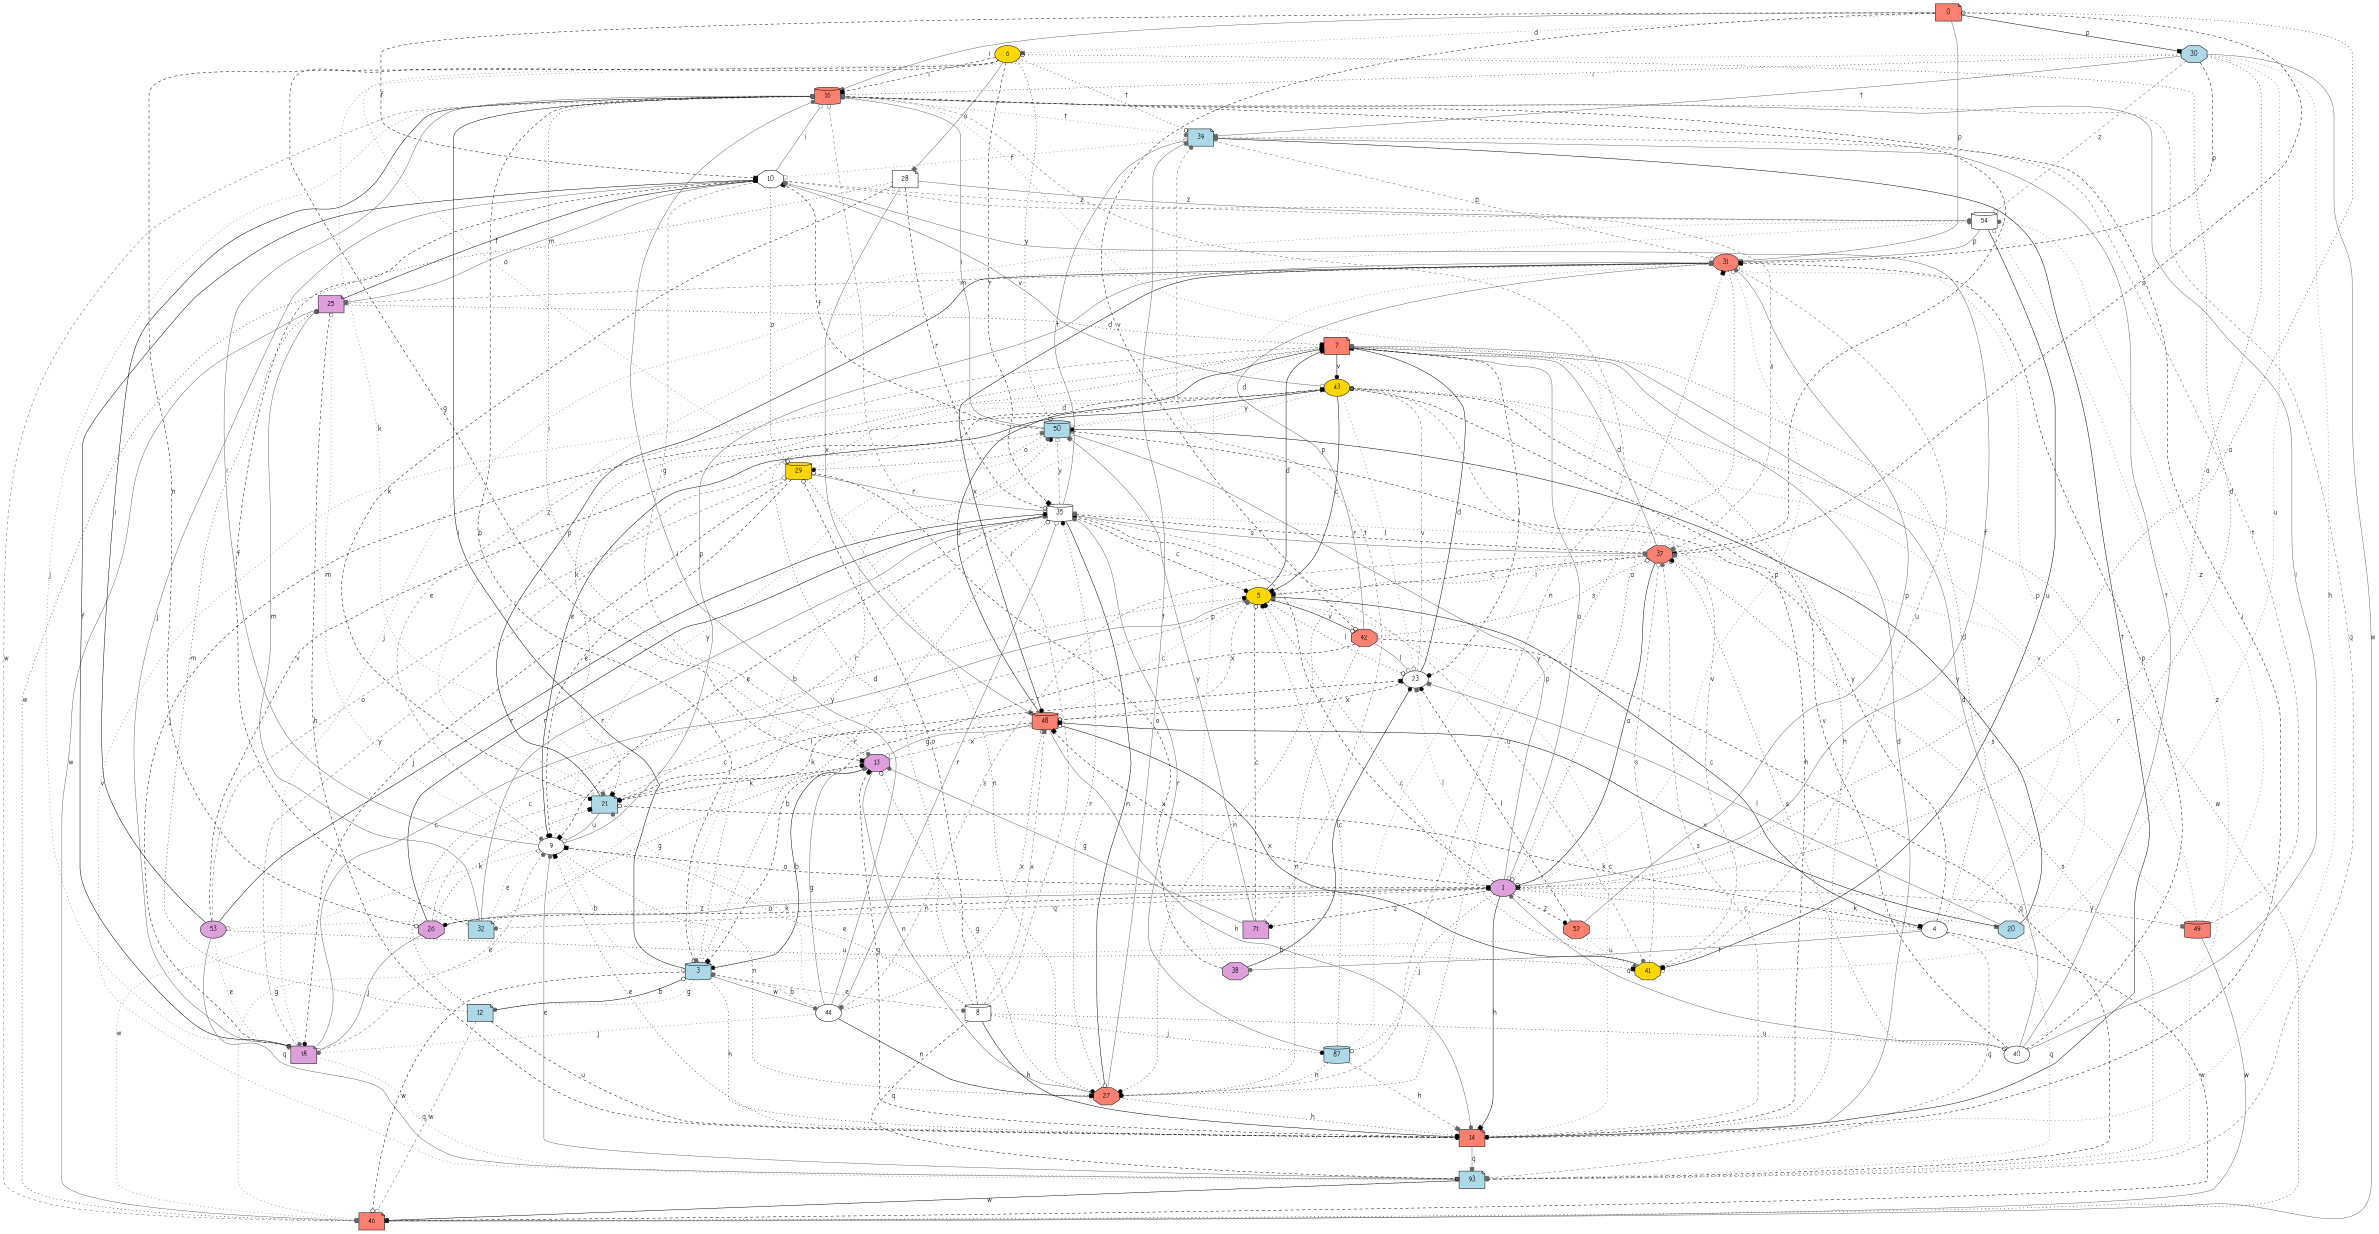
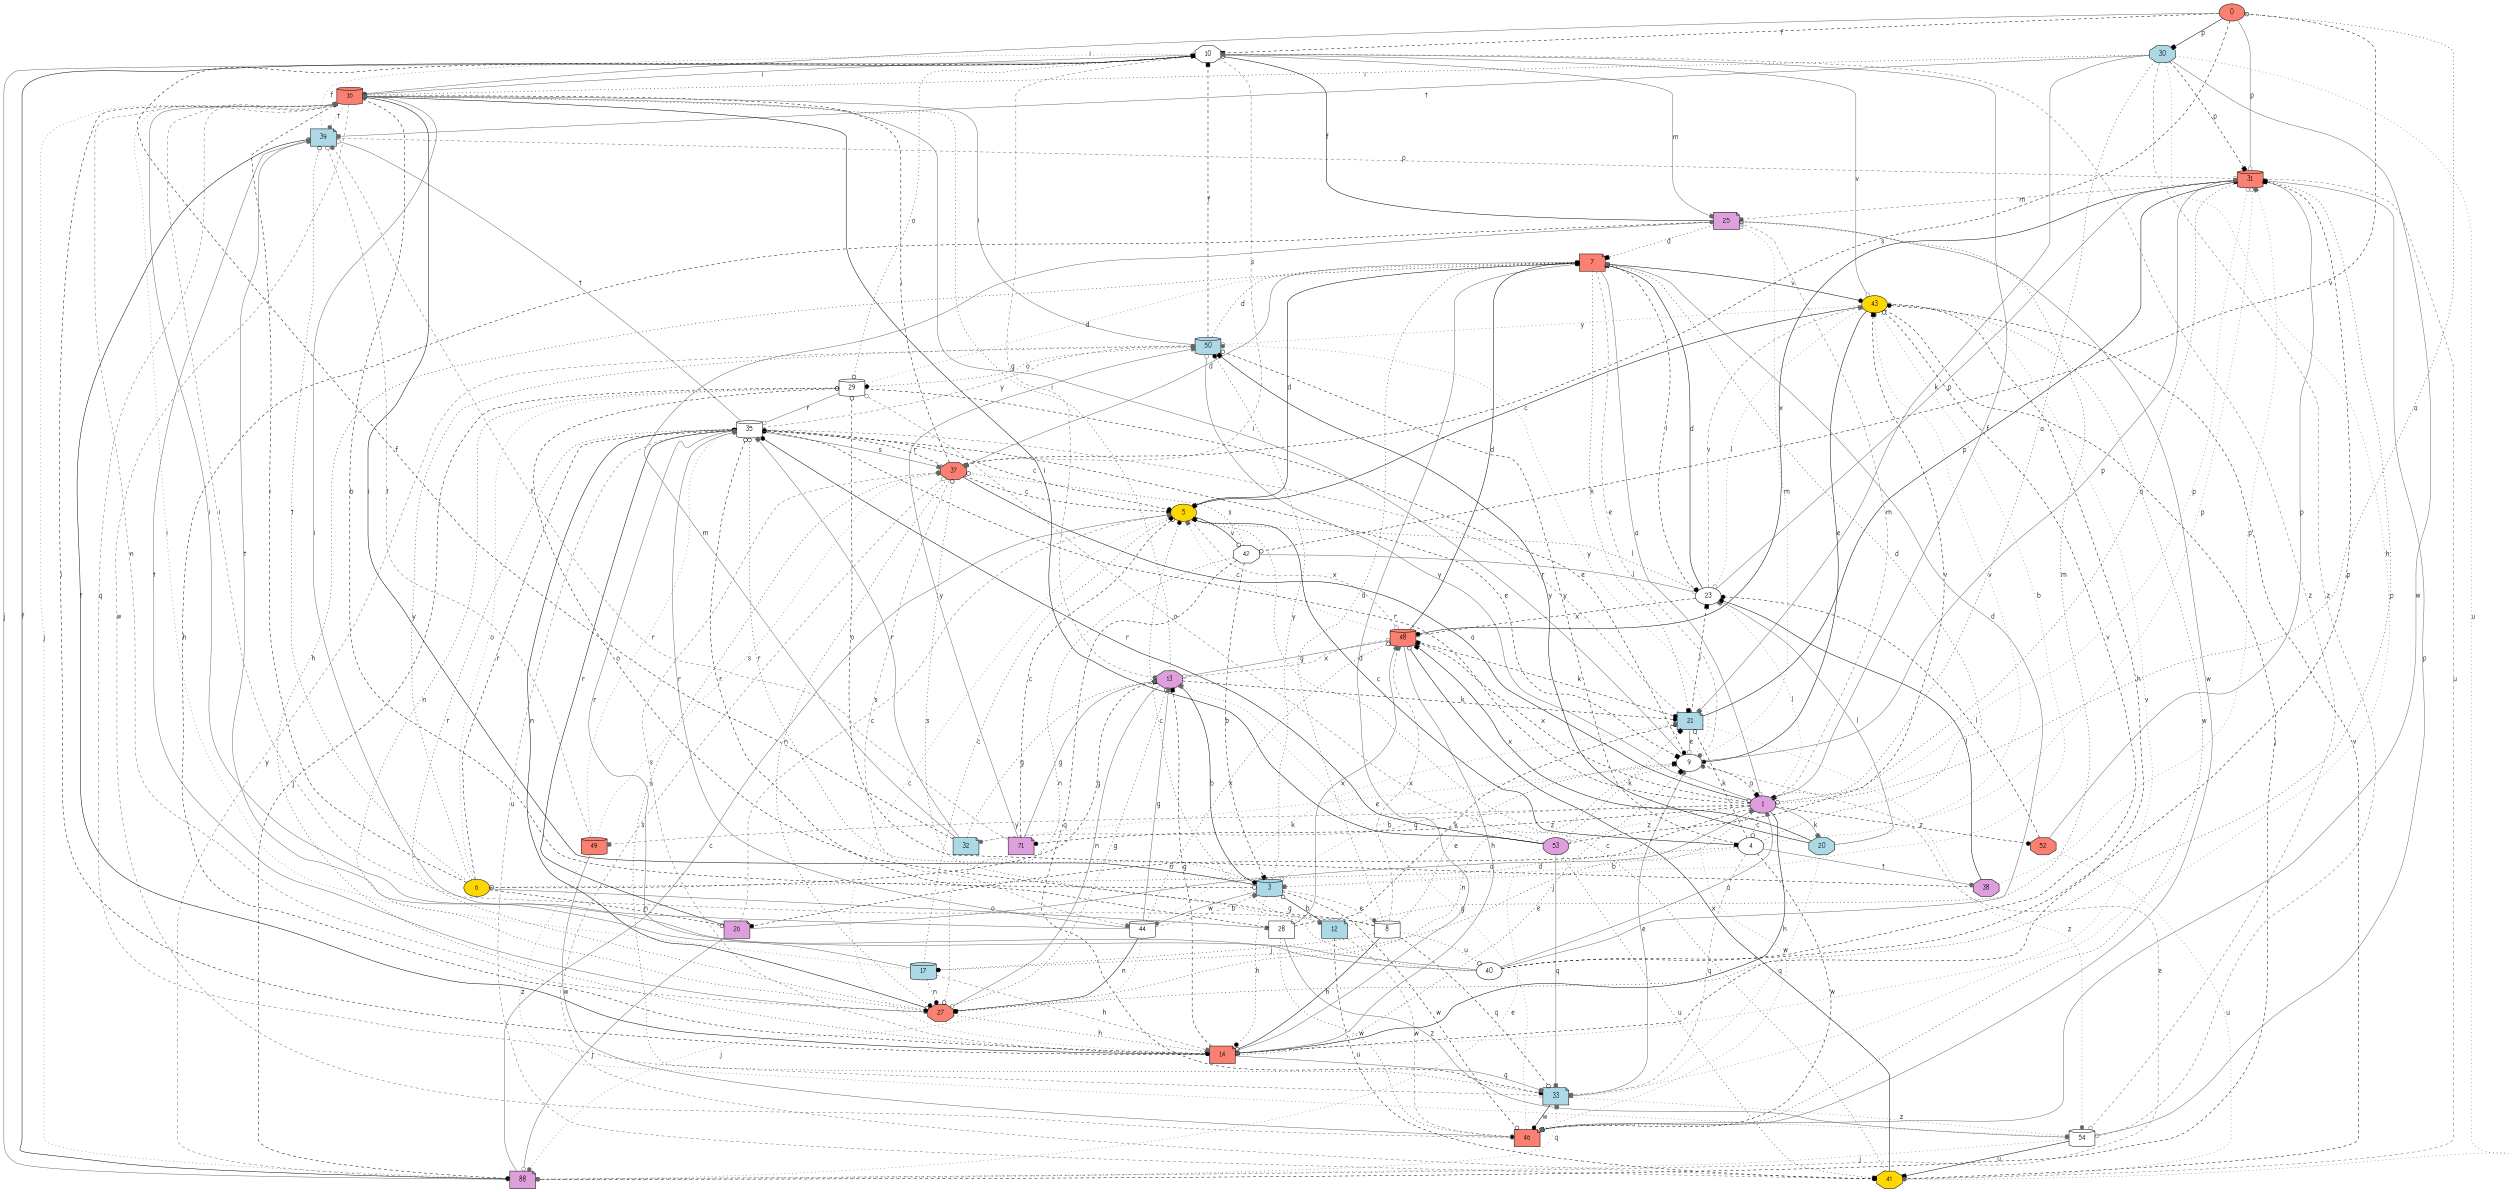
node "0": shape note -> ellipse
edge "0" -> "6": removed, label "d"
edge "30" -> "21": style dotted -> solid
node "31": shape ellipse -> cylinder
edge "42" -> "31": now "23" -> "31"
edge "50" -> "7": color gray40 -> black
node "29": fillcolor gold -> white
edge "1" -> "25": added, label "m"
edge "20" -> "50": arrowhead dot -> box
edge "41" -> "43": color gray40 -> black
node "42": fillcolor salmon -> white
edge "21" -> "9": label "u" -> "e"
edge "26" -> "21": now "53" -> "21"
edge "1" -> "20": style dotted -> solid
node "26": shape octagon -> note
node "44": shape ellipse -> cylinder
node "18": label "18" -> "88"
node "87": label "87" -> "17"
edge "12" -> "14": now "12" -> "41"
node "93": label "93" -> "33"
